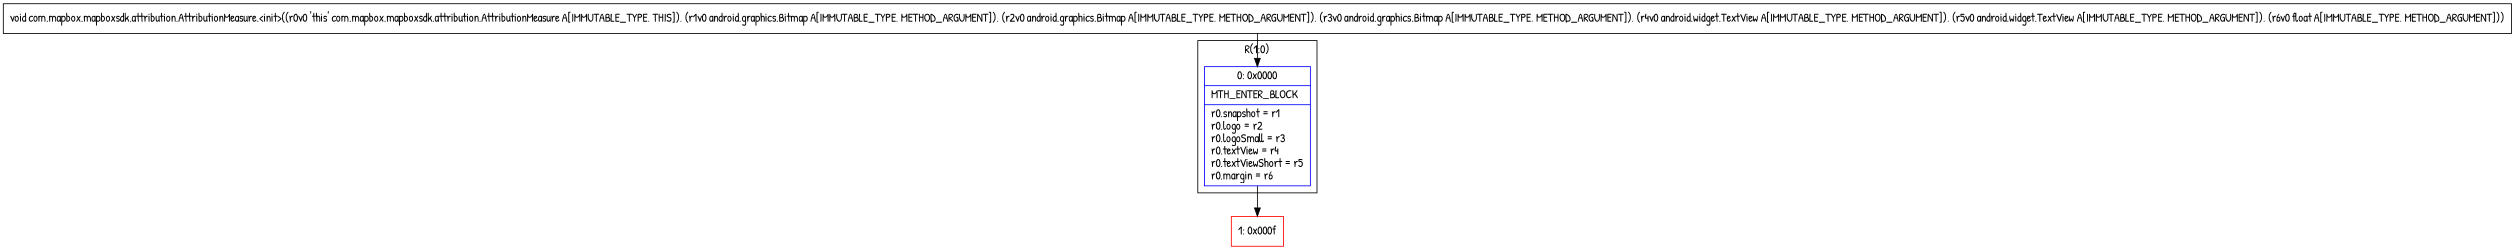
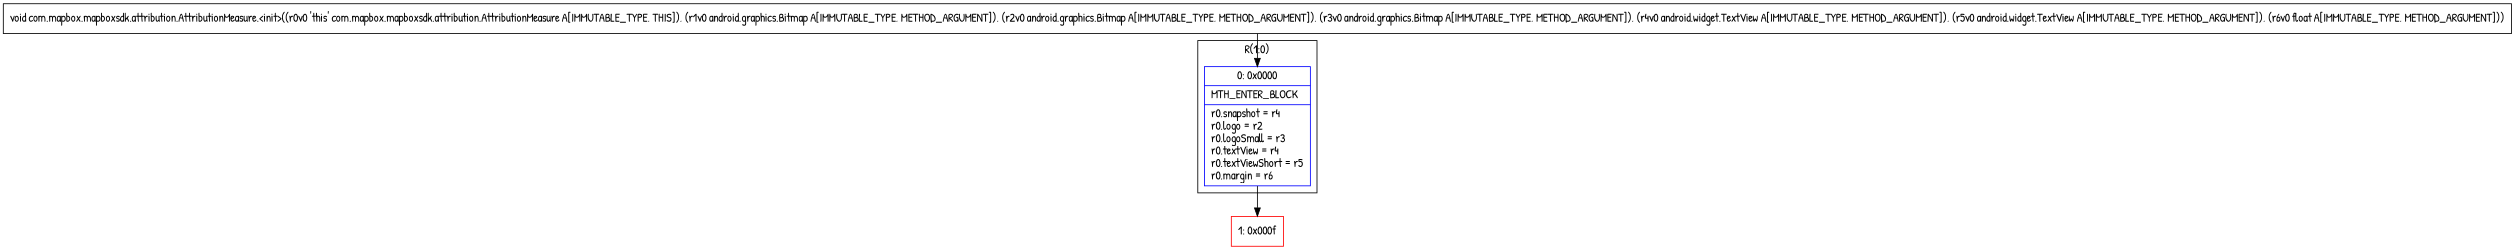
node "0: 0x0000": text "r0.snapshot = r1" -> "r0.snapshot = r4"
